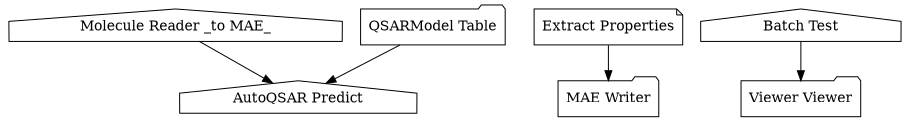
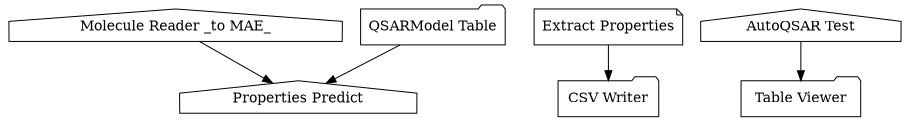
node "Batch Test": label "Batch Test" -> "AutoQSAR Test"
node "AutoQSAR Predict": label "AutoQSAR Predict" -> "Properties Predict"
node "MAE Writer": label "MAE Writer" -> "CSV Writer"
node "Viewer Viewer": label "Viewer Viewer" -> "Table Viewer"
